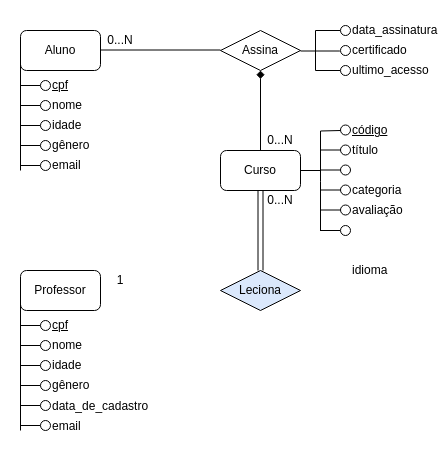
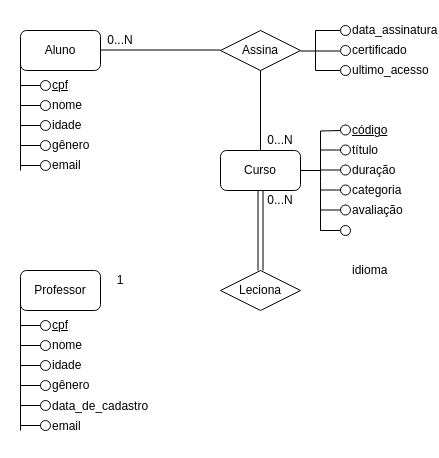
edge "Curso" -> "Assina": arrowhead diamond -> none
node "duração": added
node "Leciona": fillcolor #dae8fc -> #ffffff
